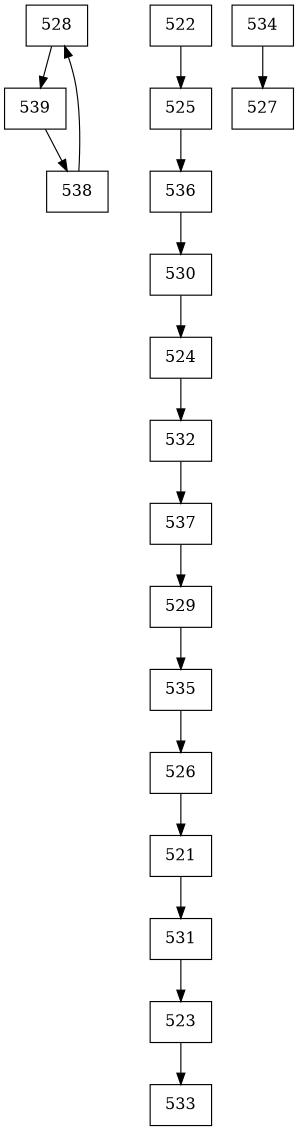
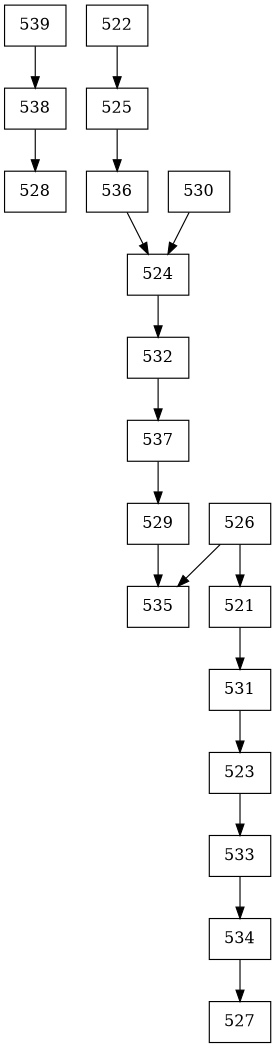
edge "528" -> "539": removed
edge "536" -> "530": now "536" -> "524"
edge "535" -> "526": reversed
edge "533" -> "534": added
